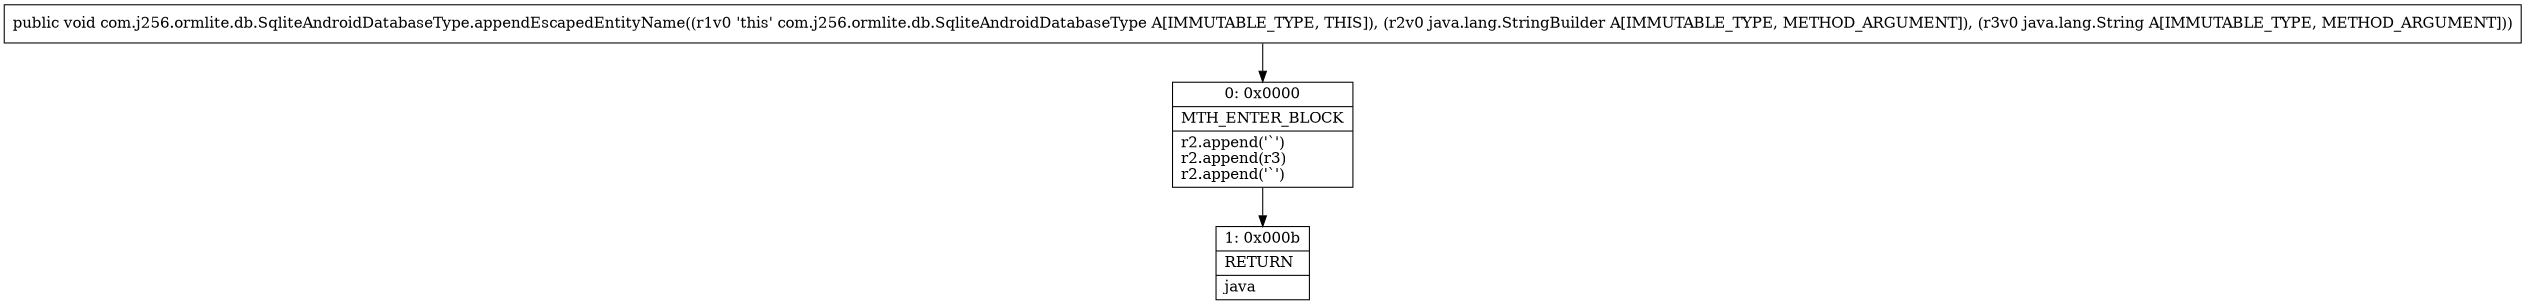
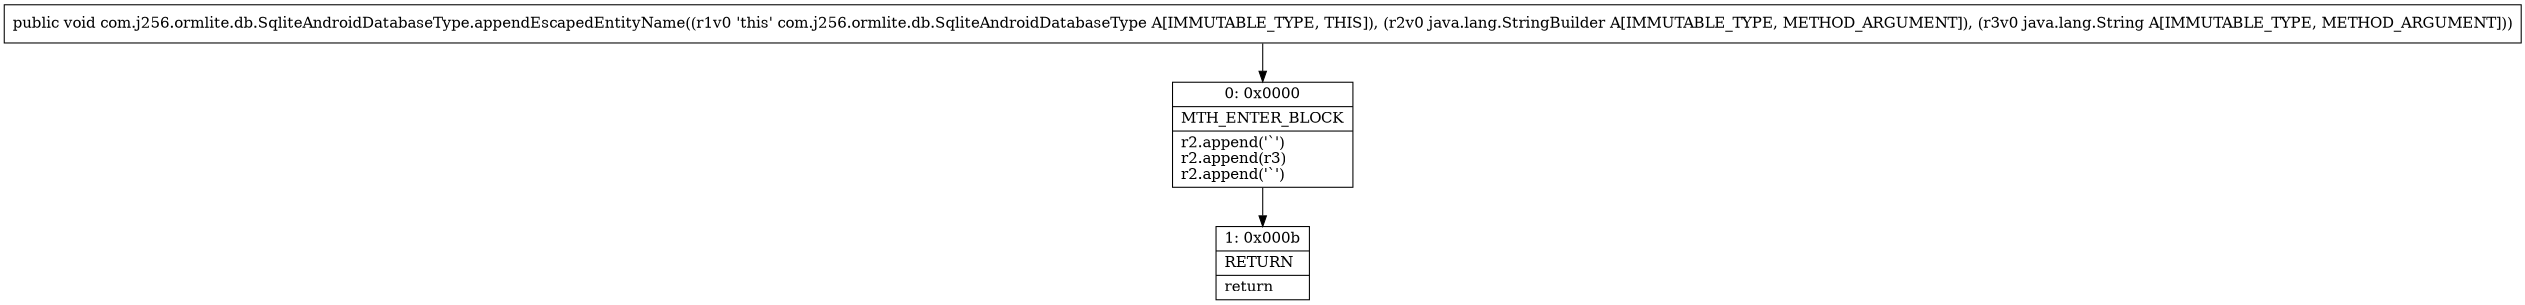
node "1: 0x000b": text "java" -> "return"
